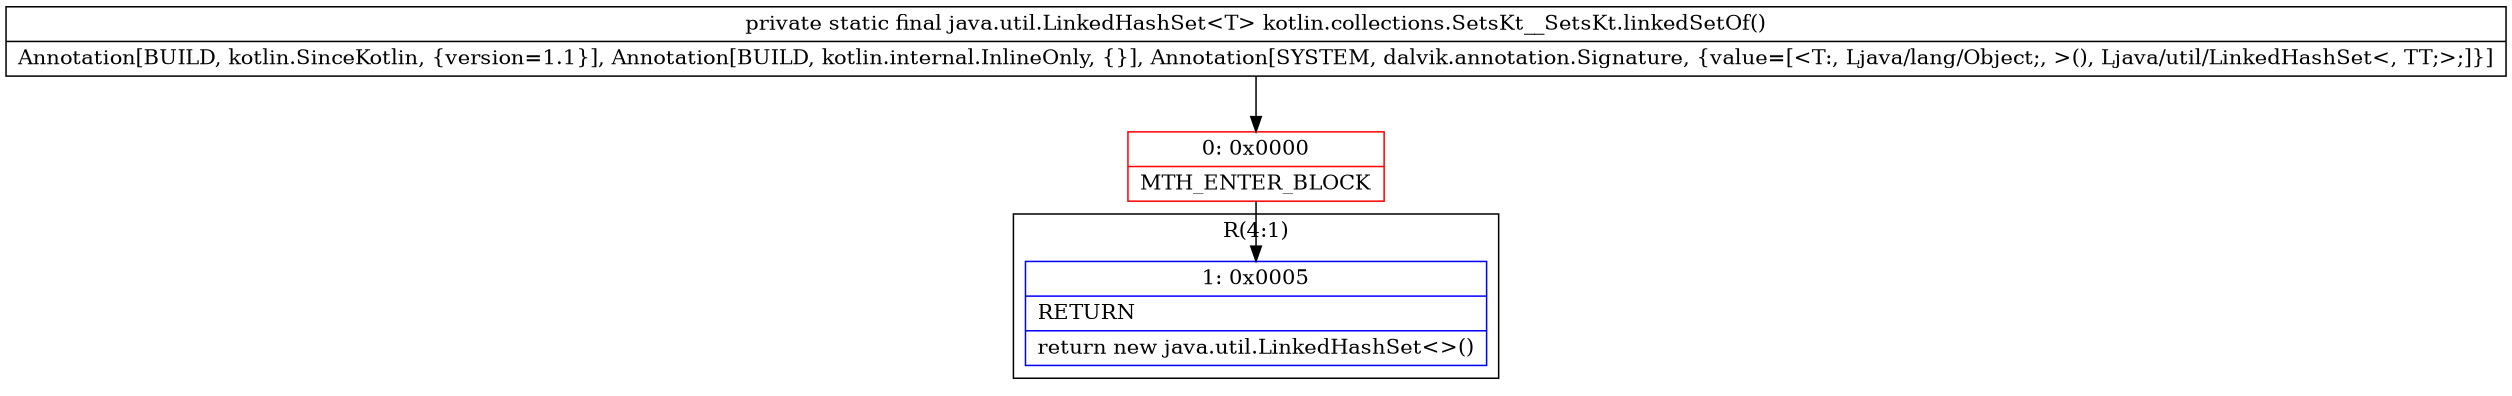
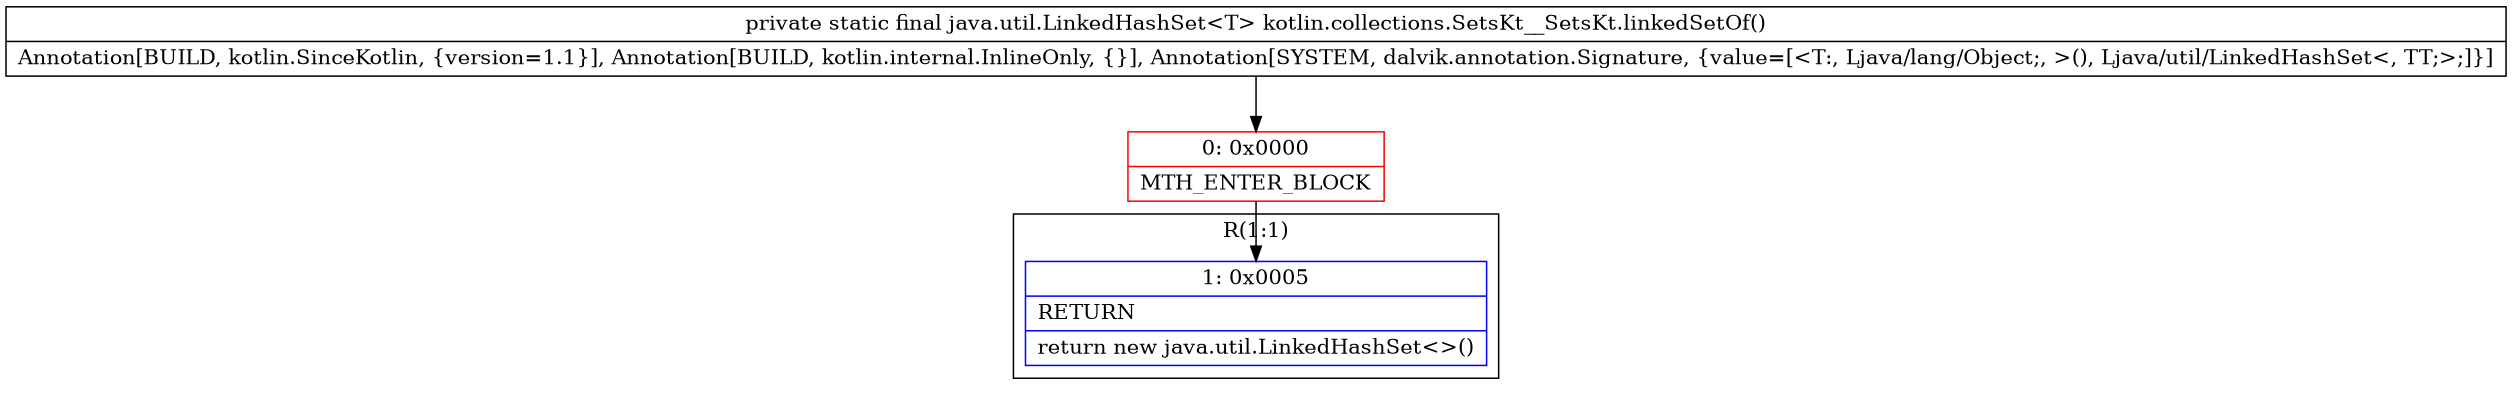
cluster "R(4:1)": label "R(4:1)" -> "R(1:1)"
